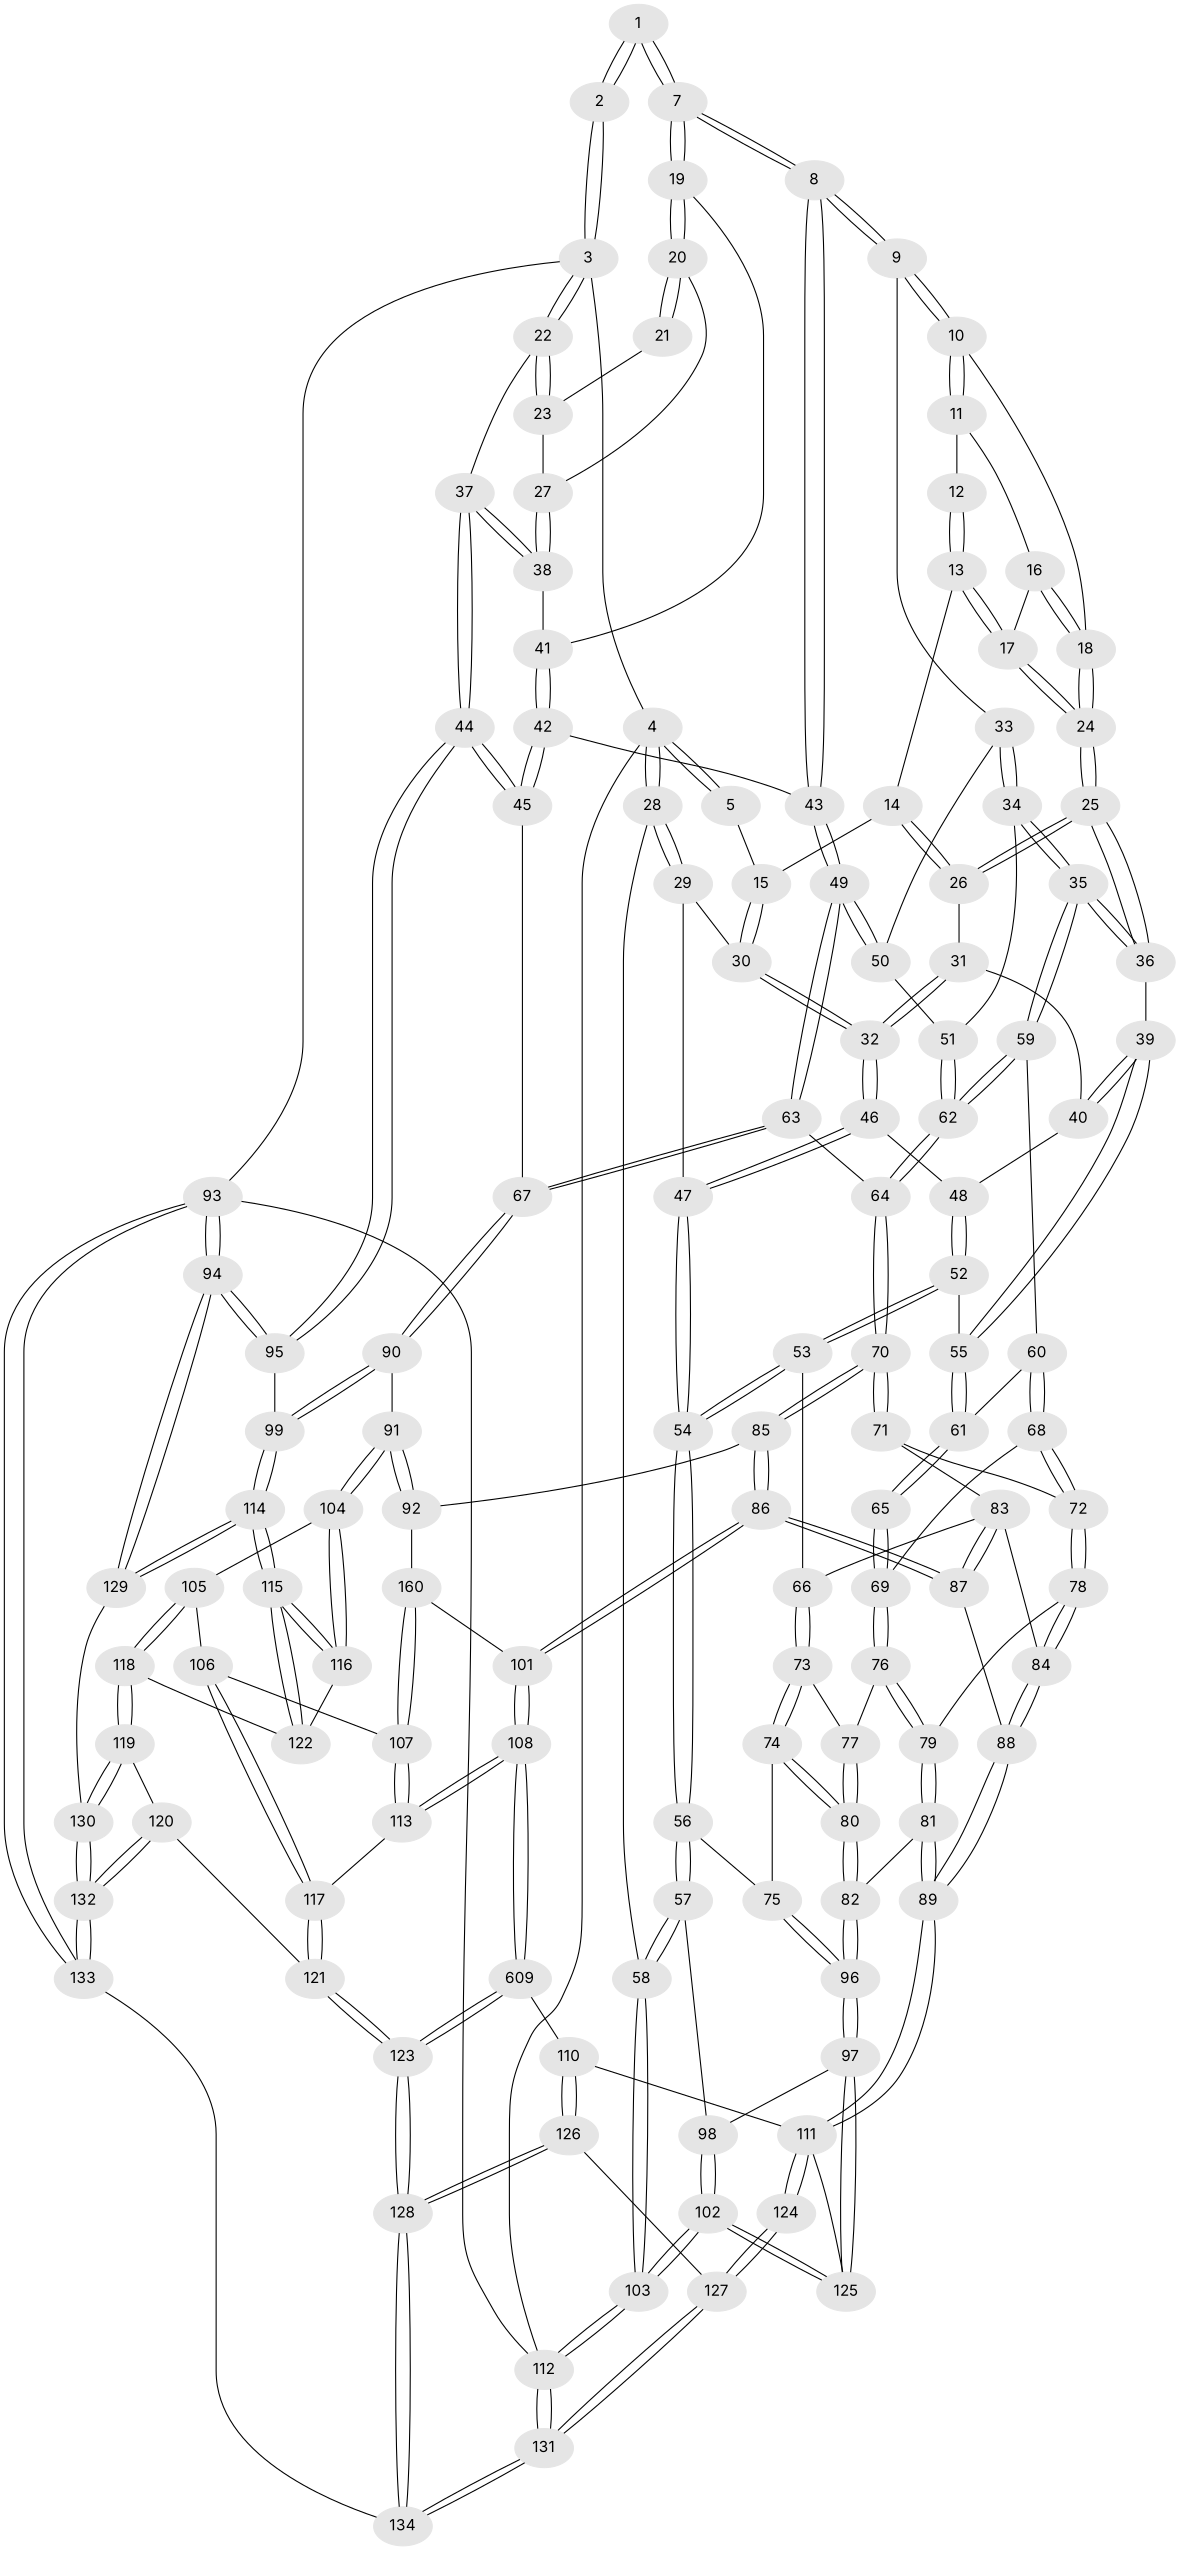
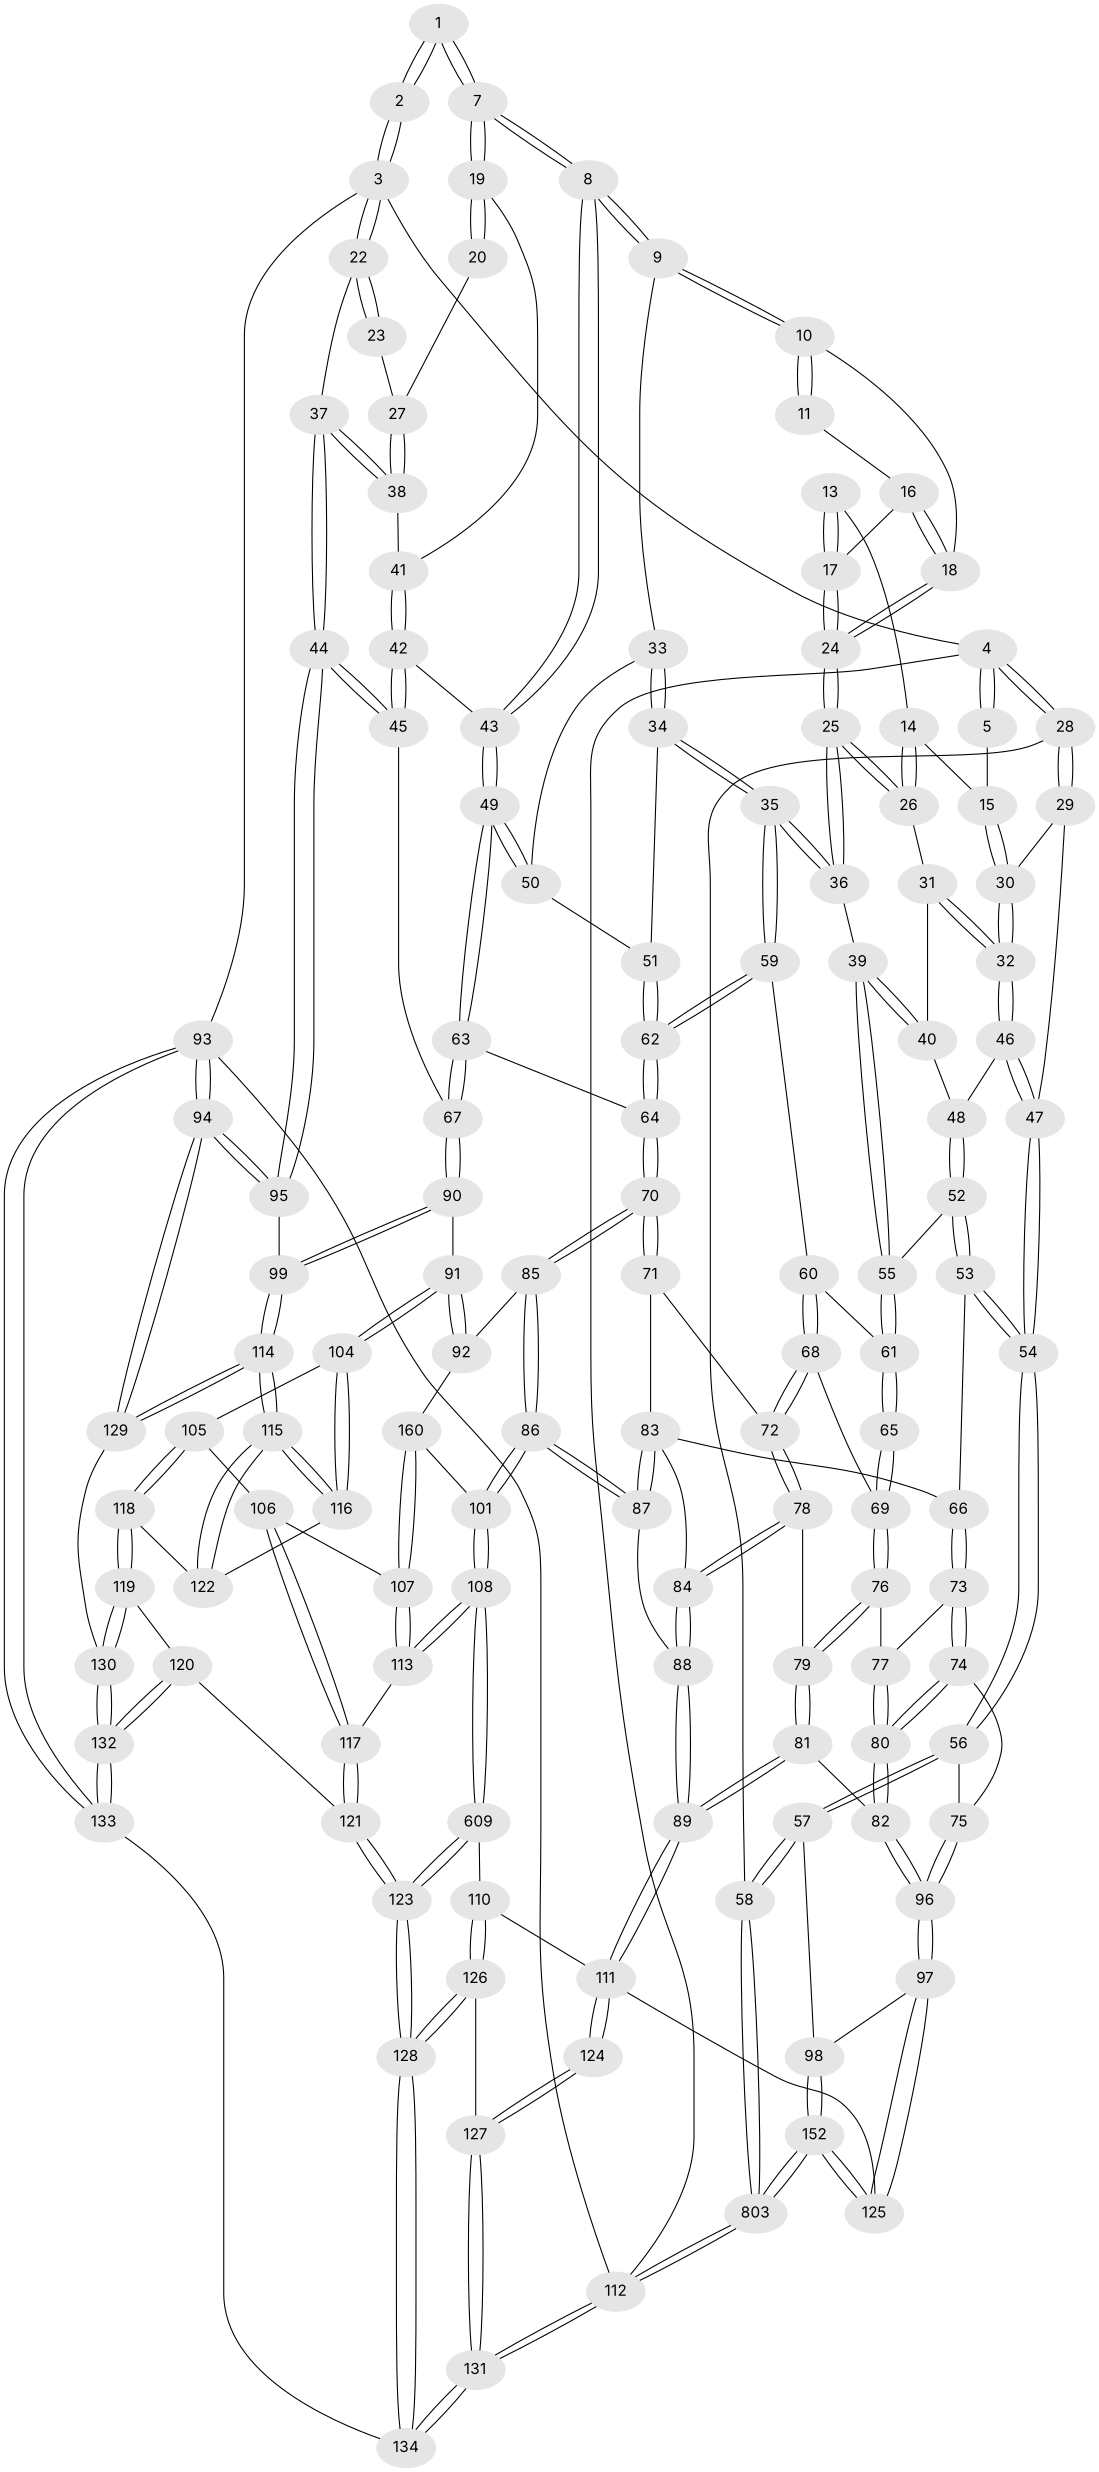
node "21": removed
node "12": removed
node "102": label "102" -> "152"
node "103": label "103" -> "803"
